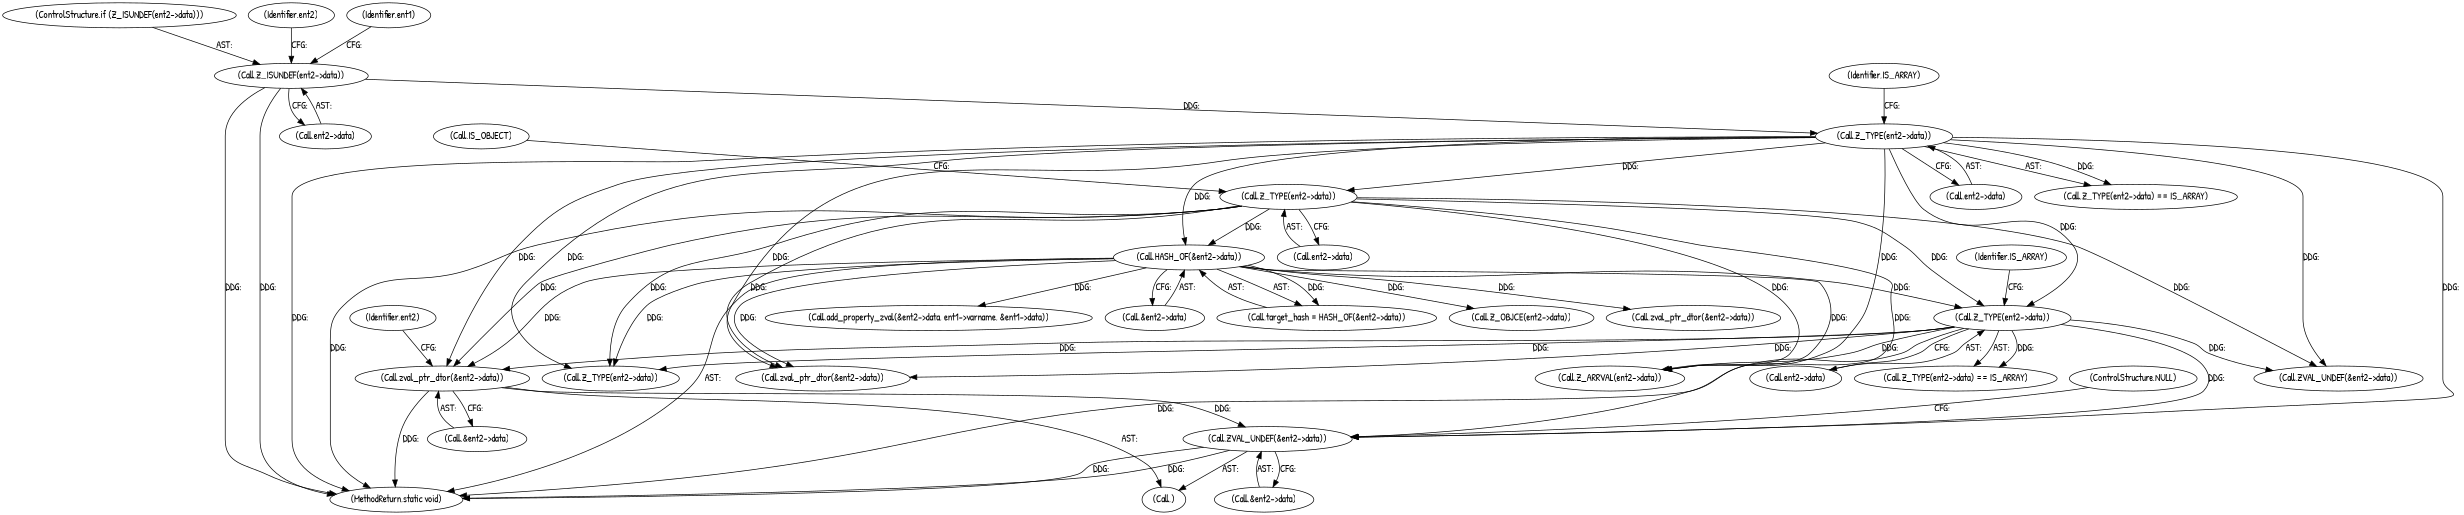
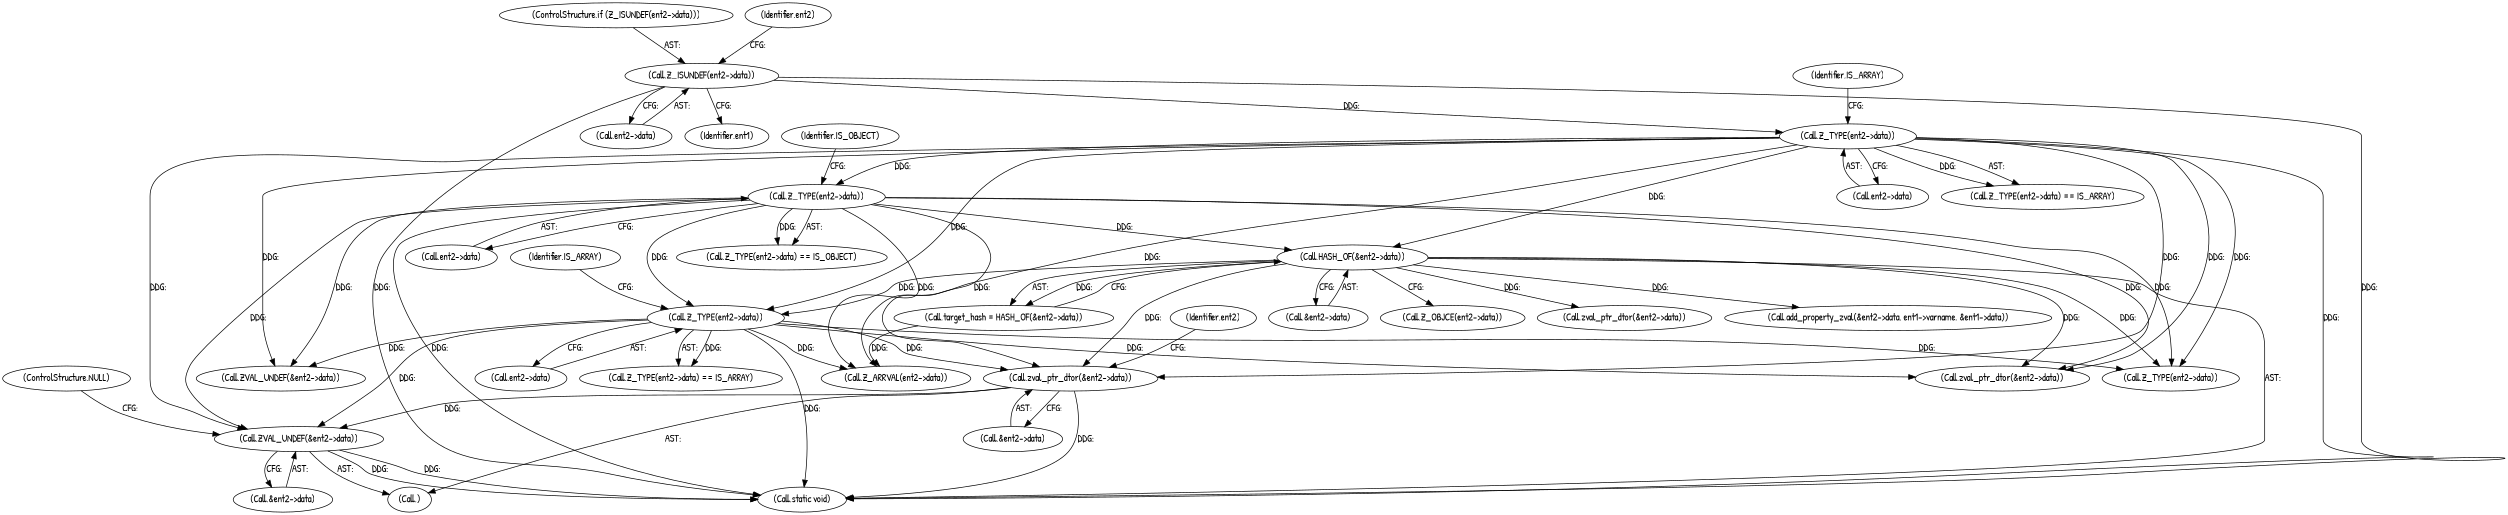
edge "(Identifier,ent1)" -> "(Call,Z_ISUNDEF(ent2->data))": reversed
node "(Call,IS_OBJECT)": label "(Call,IS_OBJECT)" -> "(Identifier,IS_OBJECT)"
node "(Call,Z_TYPE(ent2->data) == IS_OBJECT)": added
edge "(Call,HASH_OF(&ent2->data))" -> "(Call,Z_ARRVAL(ent2->data))": now "(Call,target_hash = HASH_OF(&ent2->data))" -> "(Call,Z_ARRVAL(ent2->data))"
edge "(Call,target_hash = HASH_OF(&ent2->data))" -> "(Call,HASH_OF(&ent2->data))": label "AST: " -> "CFG: "
edge "(Call,HASH_OF(&ent2->data))" -> "(Call,Z_OBJCE(ent2->data))": label "DDG: " -> "CFG: "
node "(MethodReturn,static void)": label "(MethodReturn,static void)" -> "(Call,static void)"
